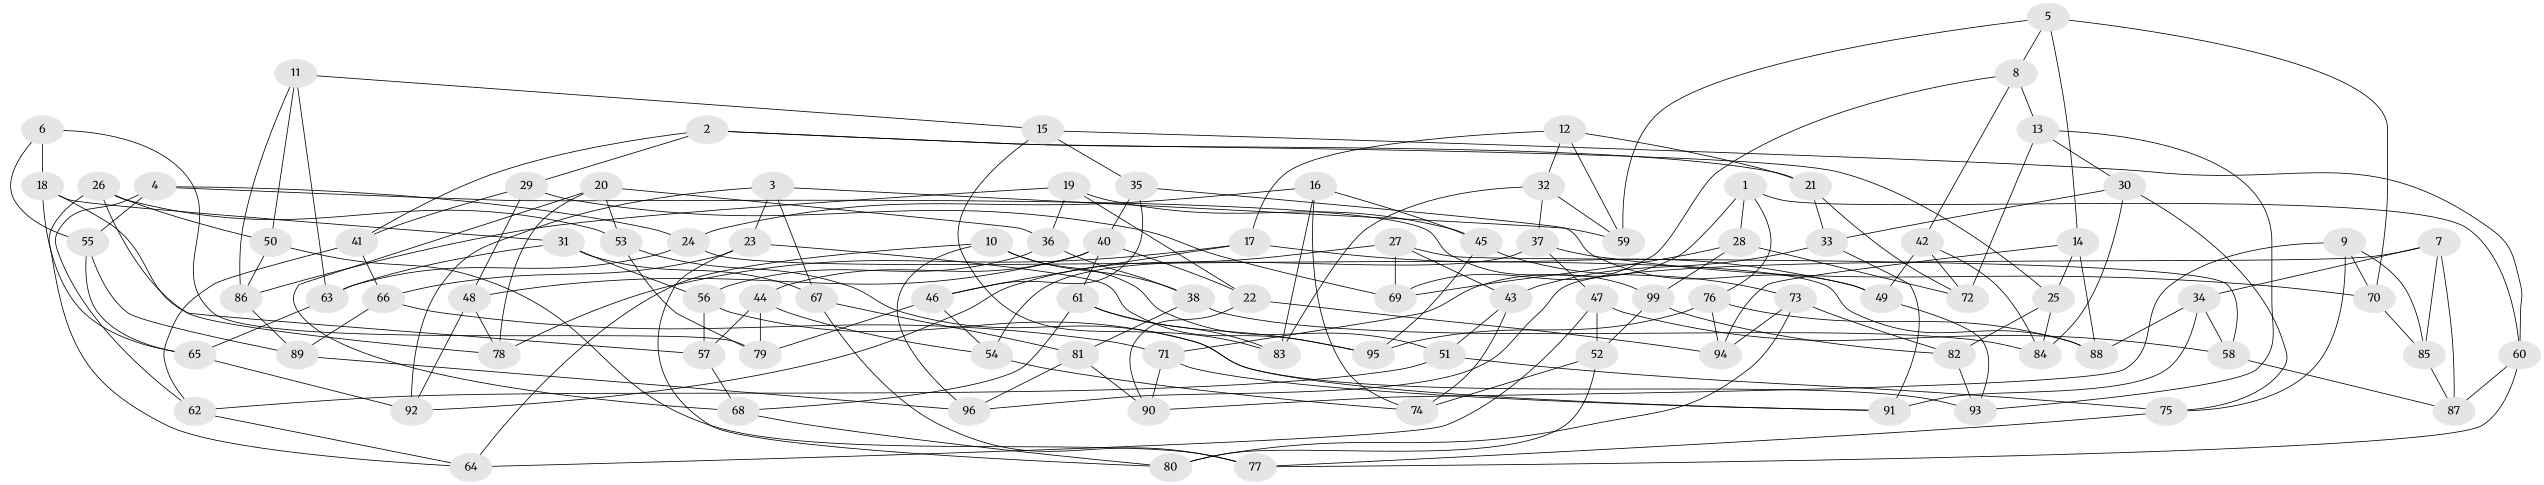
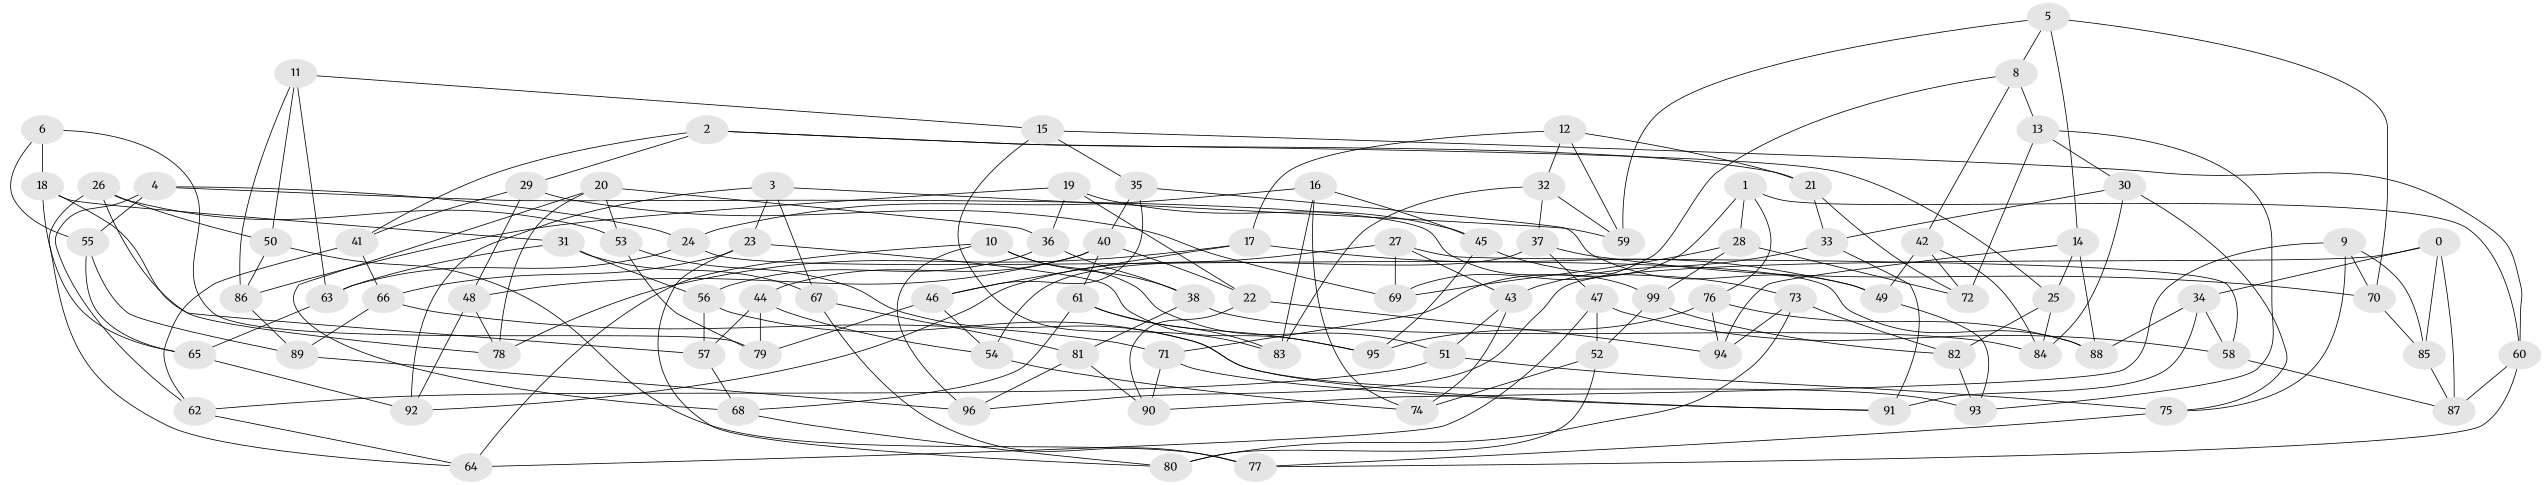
node "7": label "7" -> "0"
